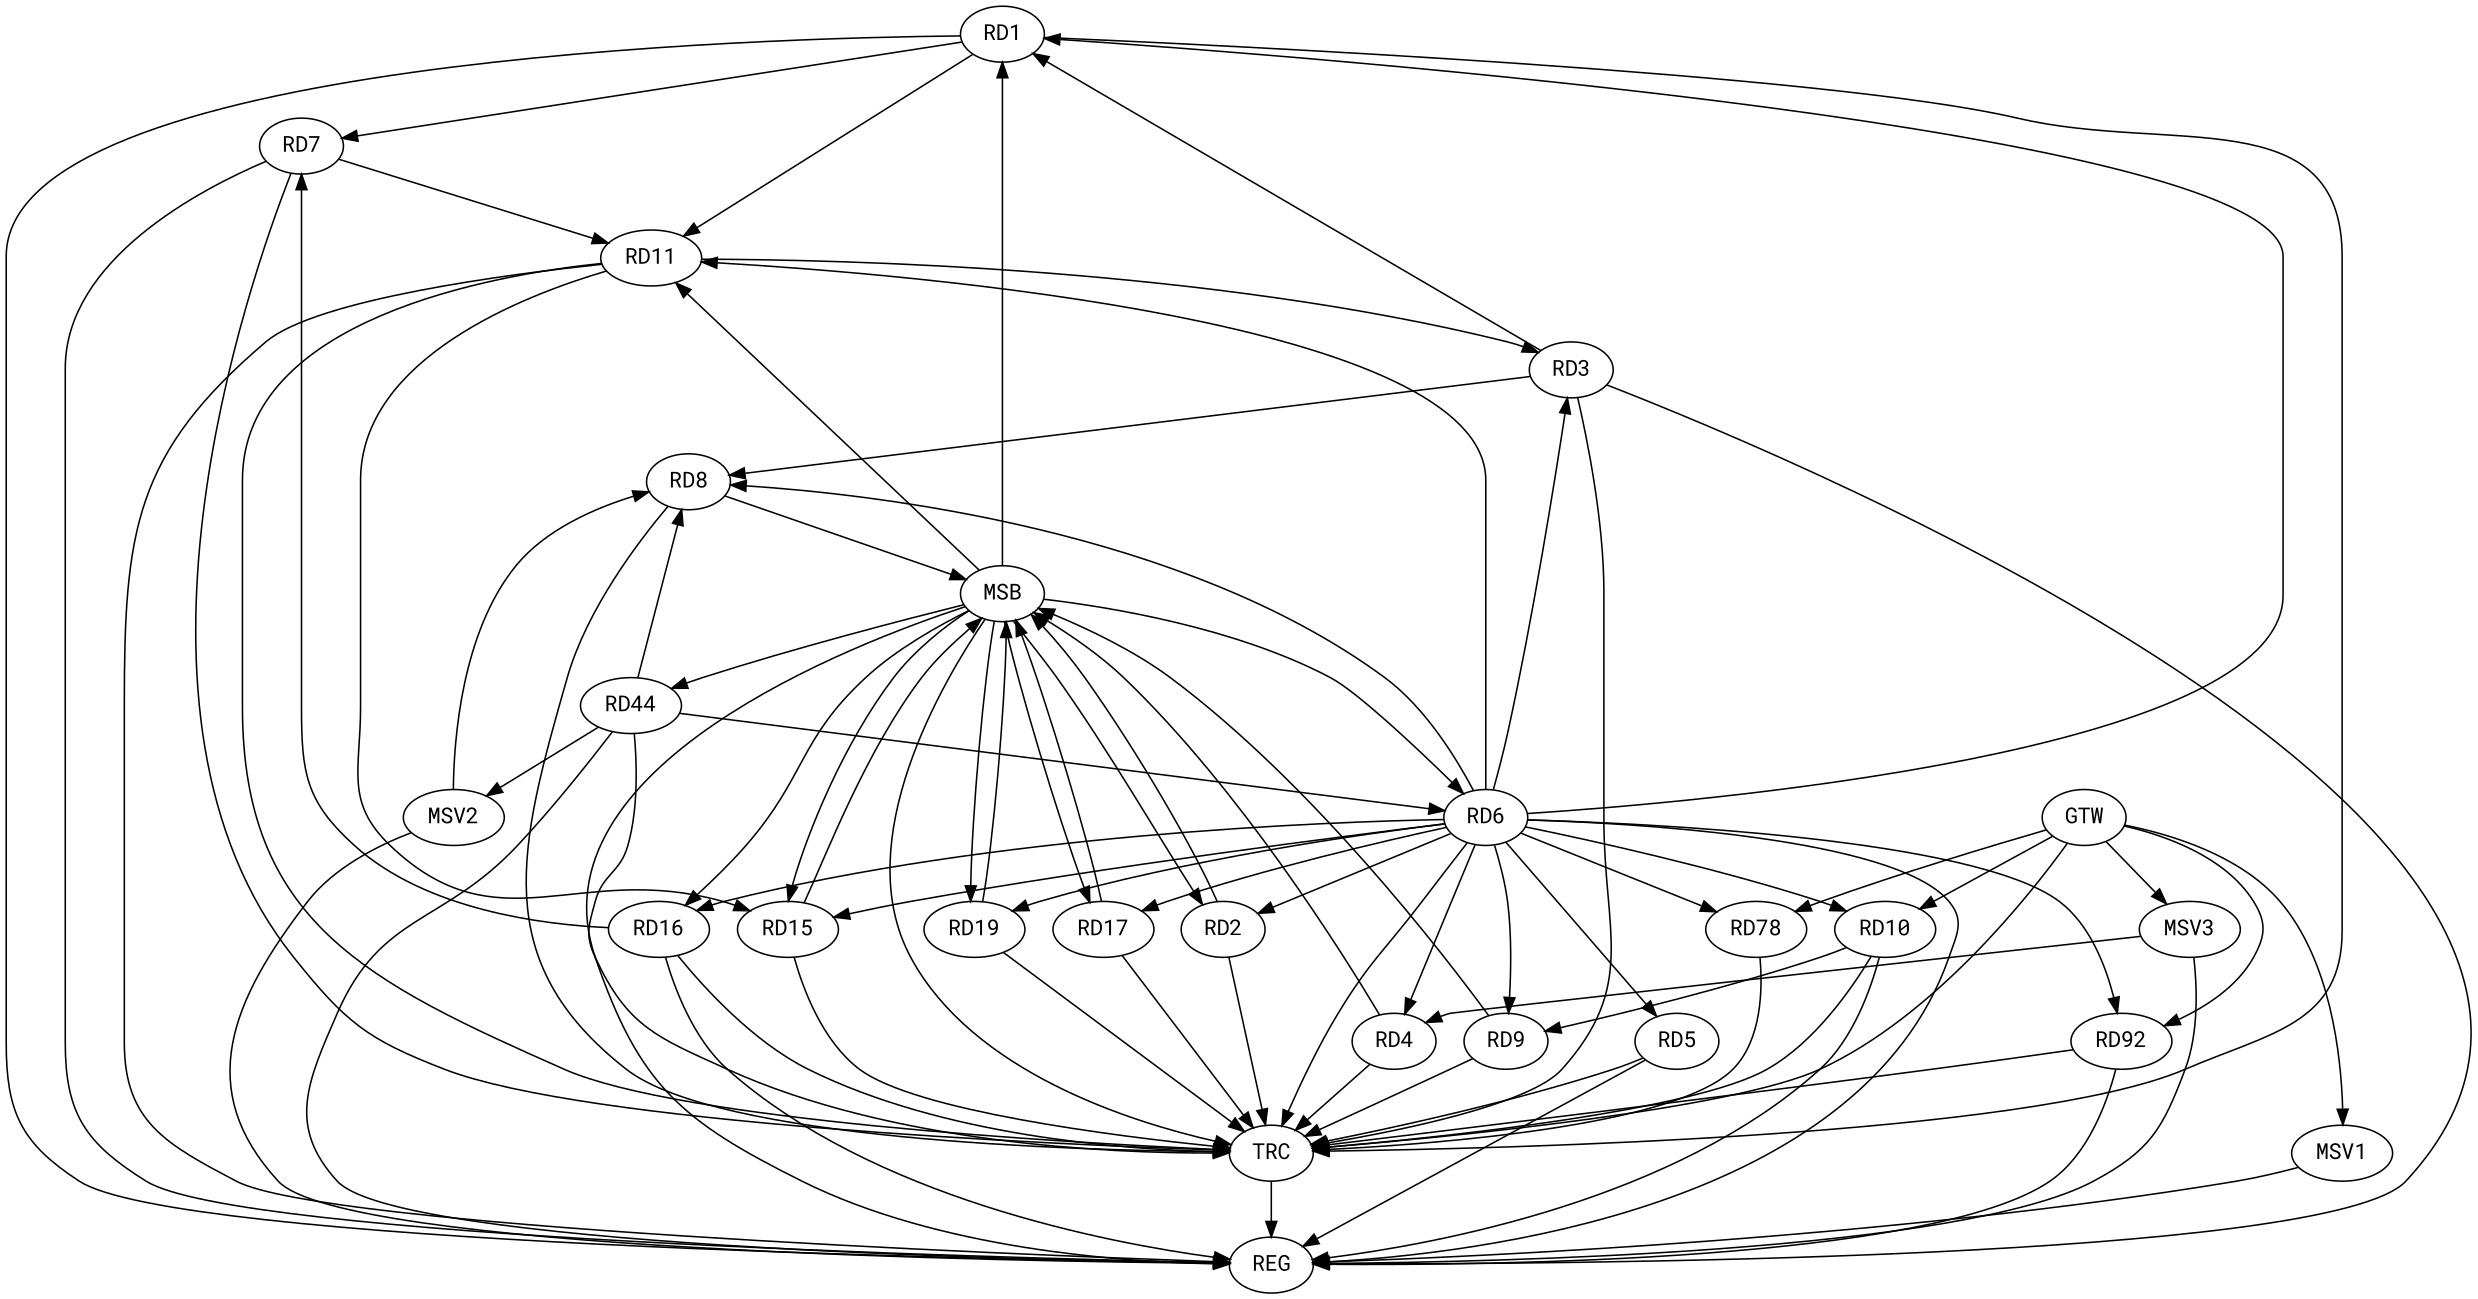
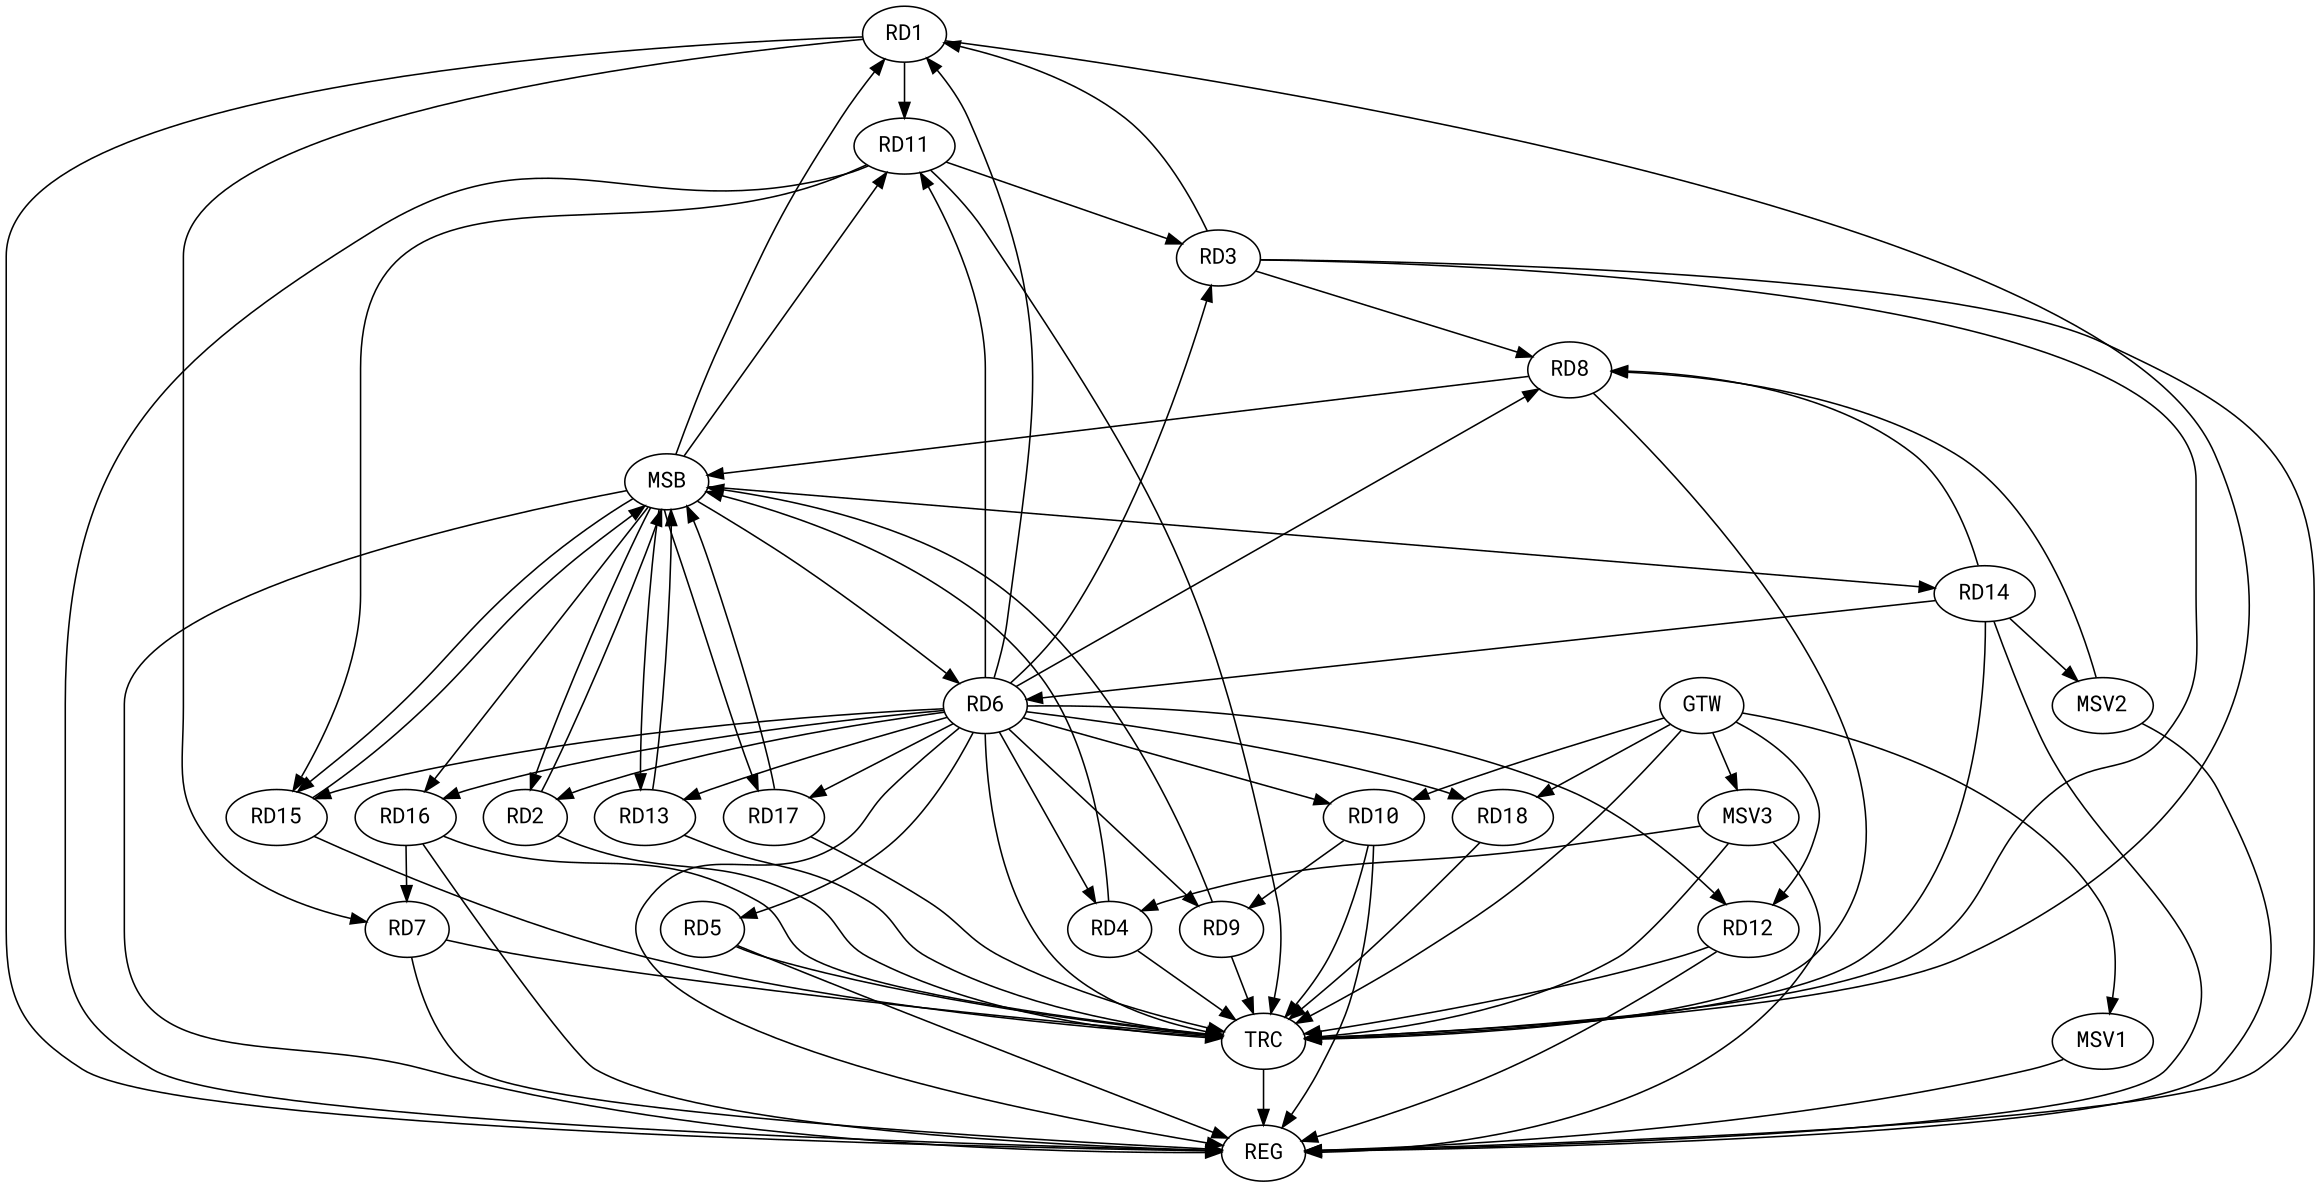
edge "RD7" -> "RD11": removed
node "RD44": label "RD44" -> "RD14"
node "RD19": label "RD19" -> "RD13"
node "RD78": label "RD78" -> "RD18"
edge "MSB" -> "TRC": now "MSV3" -> "TRC"
node "RD92": label "RD92" -> "RD12"
